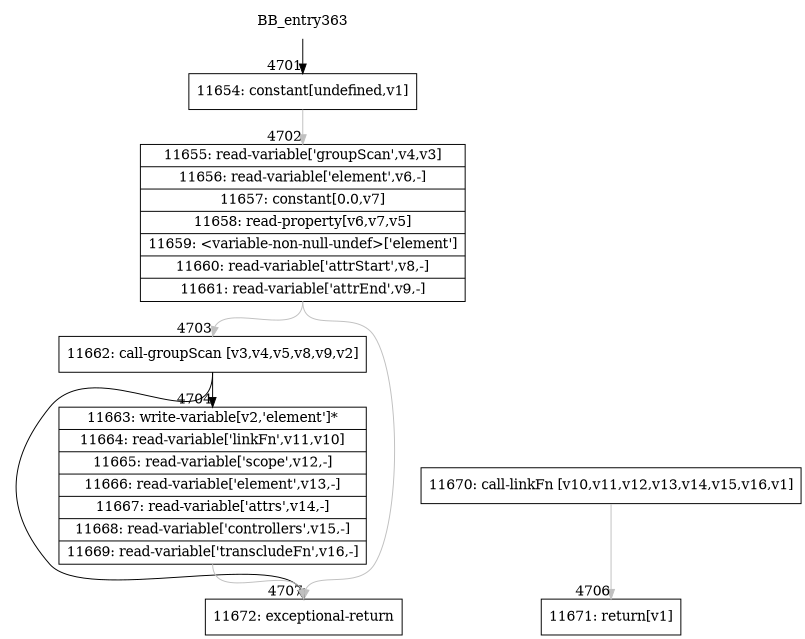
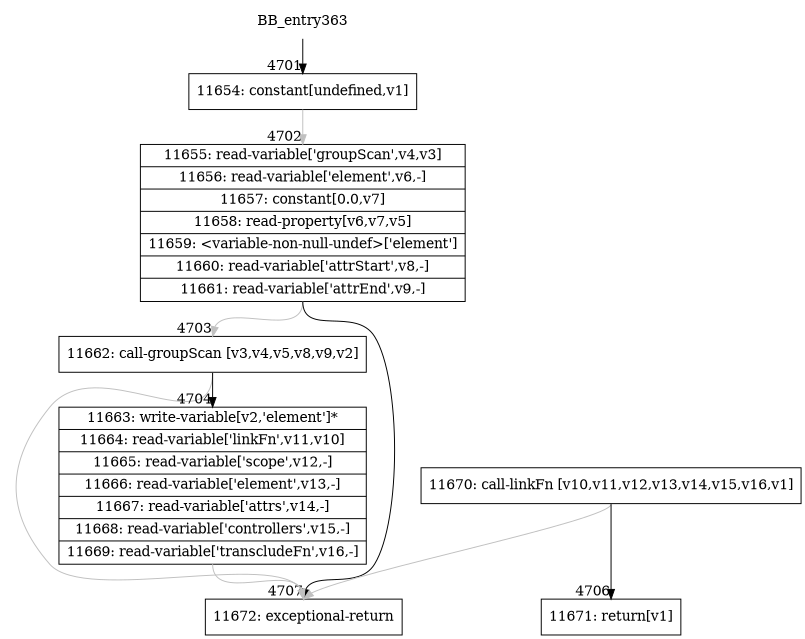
edge "11655: read-variable['groupScan',v4,v3]" -> "11672: exceptional-return": color gray -> black
edge "11662: call-groupScan [v3,v4,v5,v8,v9,v2]" -> "11672: exceptional-return": color black -> gray
edge "11670: call-linkFn [v10,v11,v12,v13,v14,v15,v16,v1]" -> "11671: return[v1]": color gray -> black
edge "11670: call-linkFn [v10,v11,v12,v13,v14,v15,v16,v1]" -> "11672: exceptional-return": added
